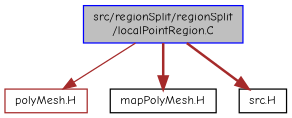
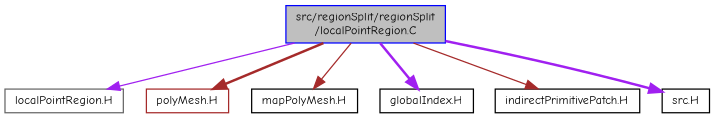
edge "src/regionSplit/regionSplit /localPointRegion.C" -> "mapPolyMesh.H": style bold -> solid
edge "src/regionSplit/regionSplit /localPointRegion.C" -> "src.H": color brown -> purple
edge "src/regionSplit/regionSplit /localPointRegion.C" -> "polyMesh.H": style solid -> bold
node "localPointRegion.H": added
node "globalIndex.H": added
node "indirectPrimitivePatch.H": added
